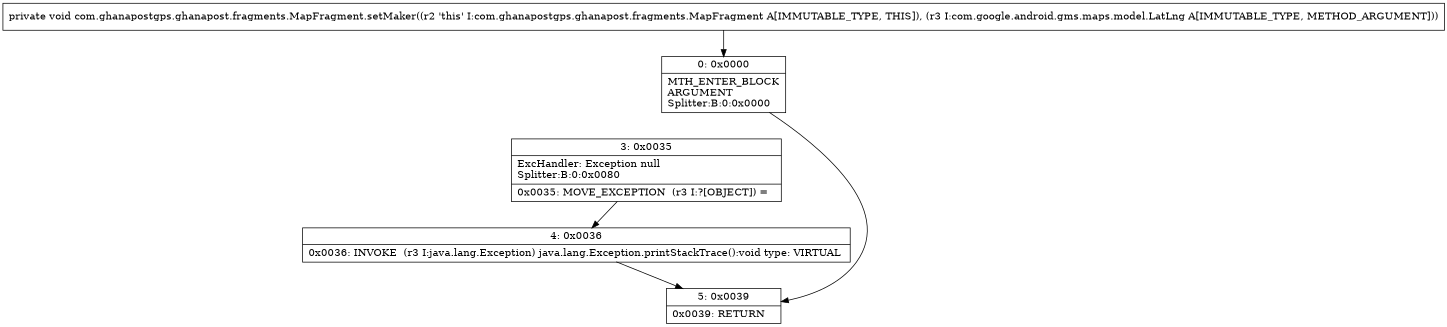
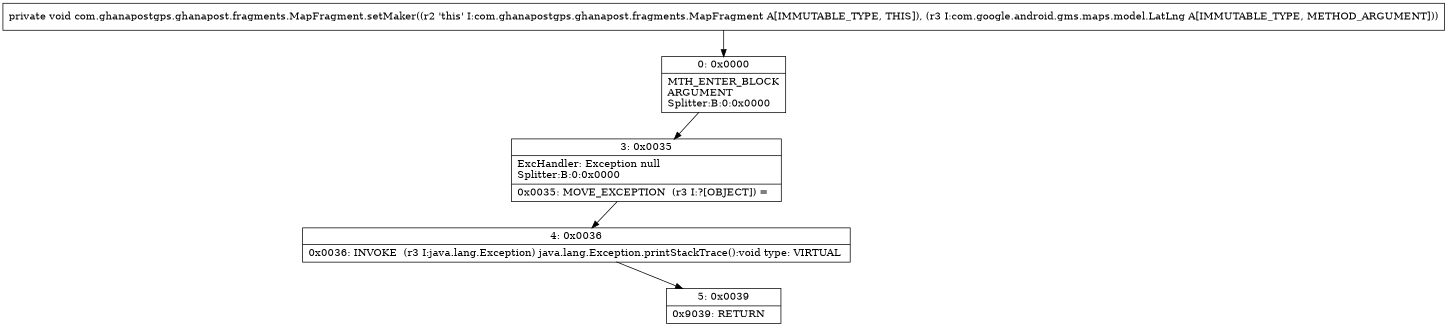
node "3: 0x0035": text "Splitter:B:0:0x0080" -> "Splitter:B:0:0x0000"
edge "0: 0x0000" -> "5: 0x0039": now "0: 0x0000" -> "3: 0x0035"
node "5: 0x0039": text "0x0039: RETURN" -> "0x9039: RETURN"
